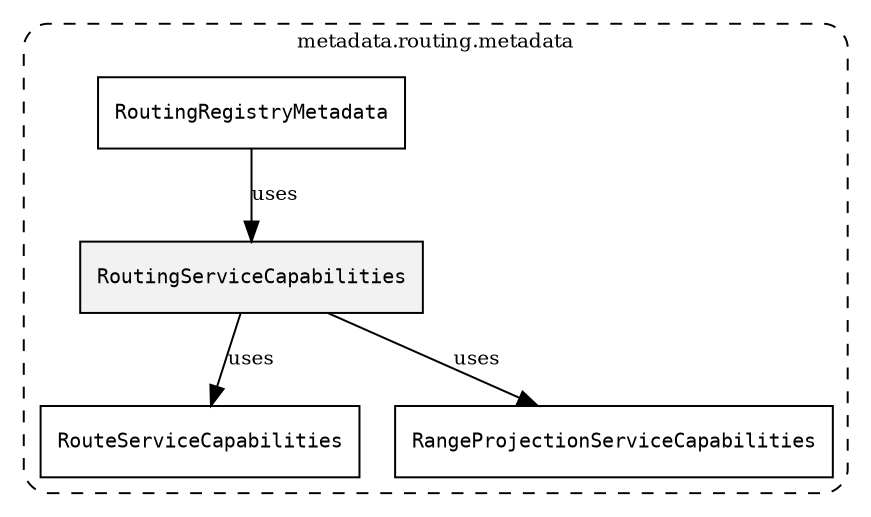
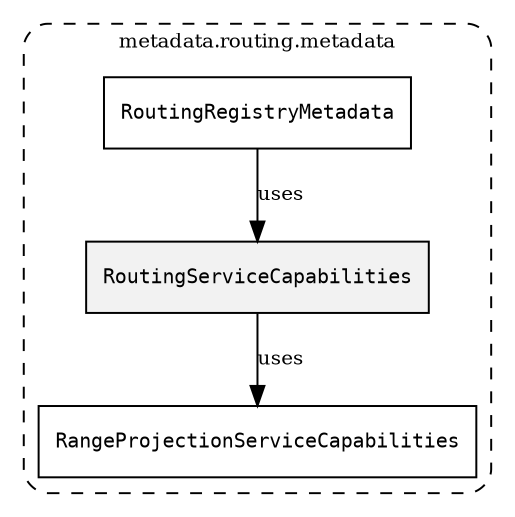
node "RouteServiceCapabilities": removed
